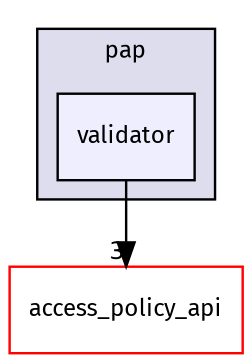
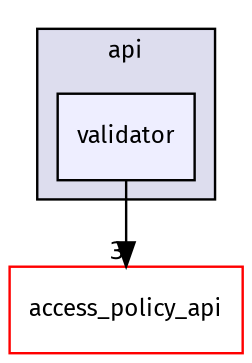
cluster "pap": label "pap" -> "api"
